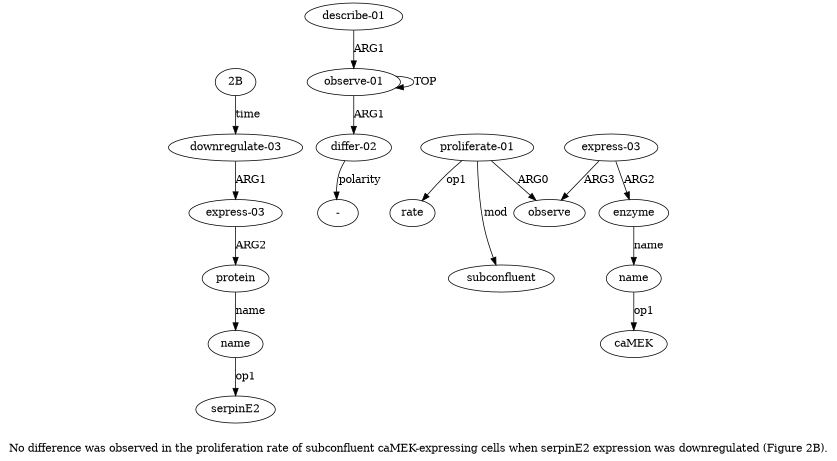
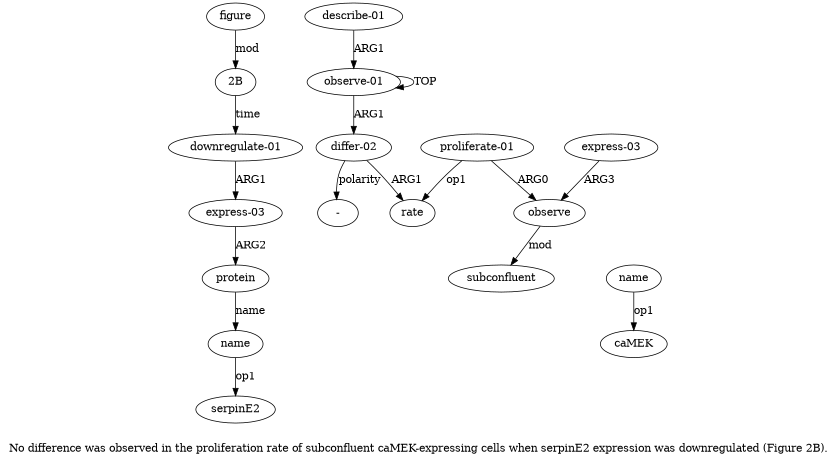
node "figure": added
node "downregulate-03": label "downregulate-03" -> "downregulate-01"
edge "differ-02" -> "rate": added, label "ARG1"
edge "proliferate-01" -> "subconfluent": now "observe" -> "subconfluent"
node "enzyme": removed
